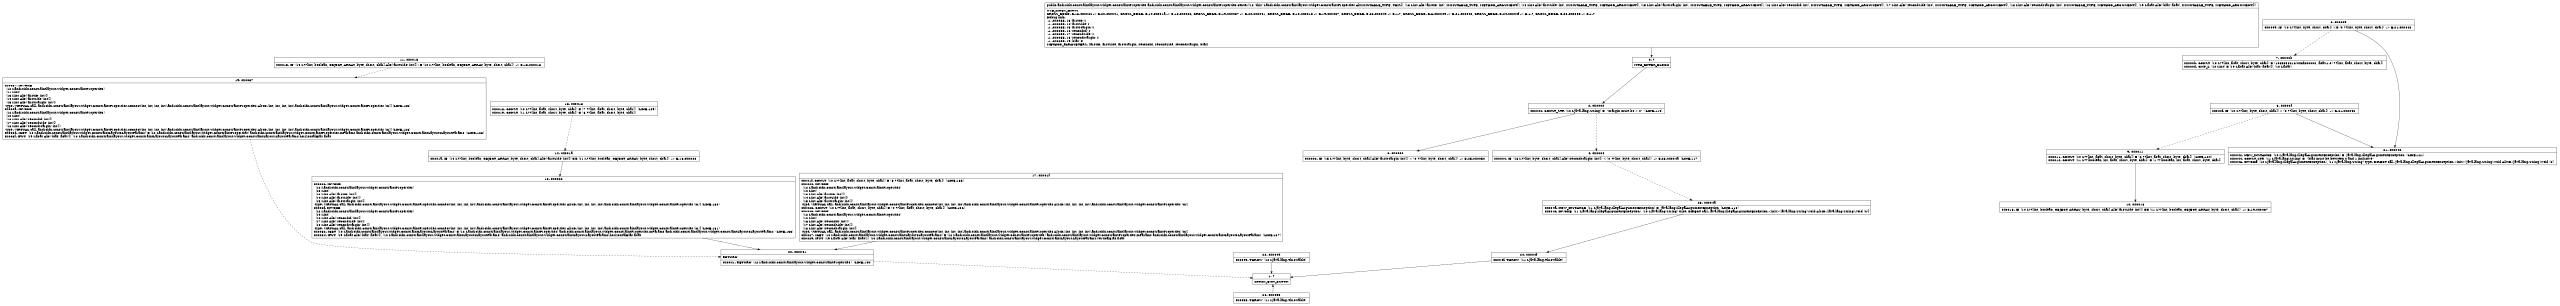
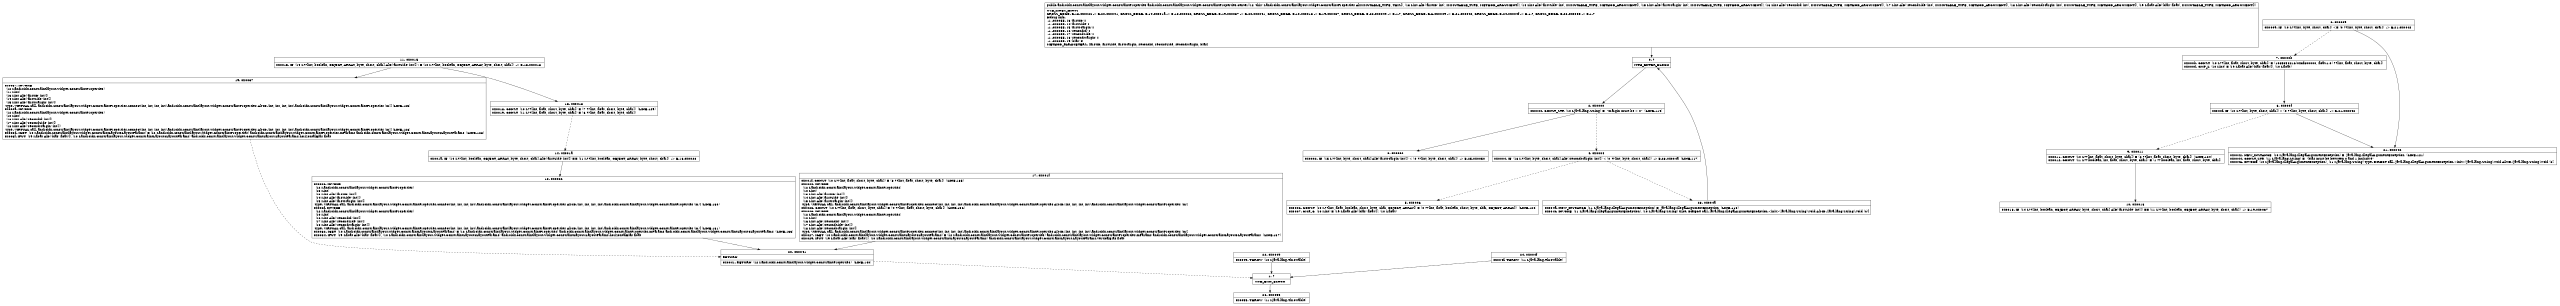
edge "11: 0x0015" -> "19: 0x0037": style dashed -> solid
edge "11: 0x0015" -> "13: 0x0018": added
edge "7: 0x000b" -> "8: 0x000f": added
node "5: 0x0006": added
edge "23: 0x004a" -> "24: 0x004f": now "23: 0x004a" -> "0: ?"
node "1: ?": text "ARRAY_EXIT_BLOCK" -> "MTH_EXIT_BLOCK"
edge "26: 0x0055" -> "1: ?": reversed
